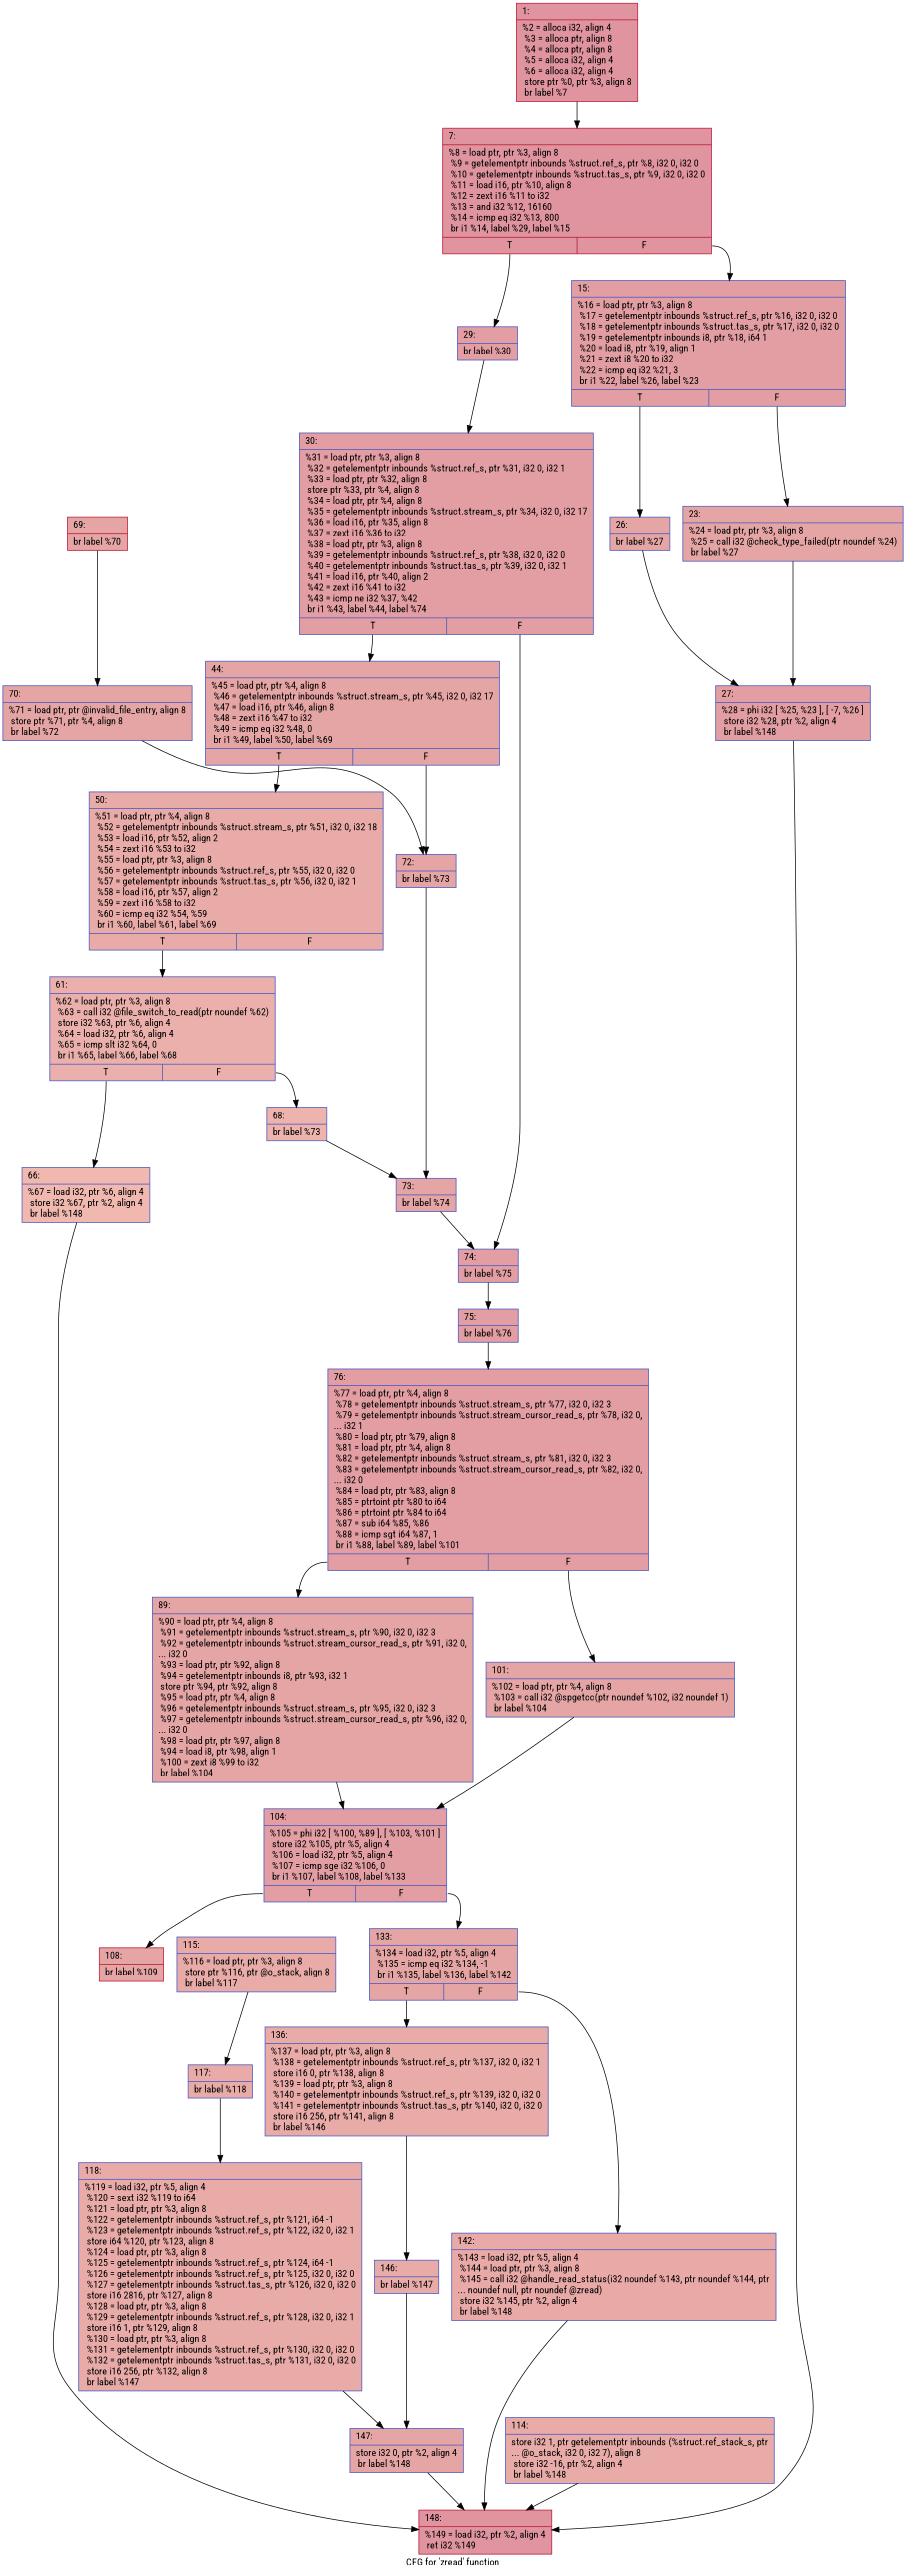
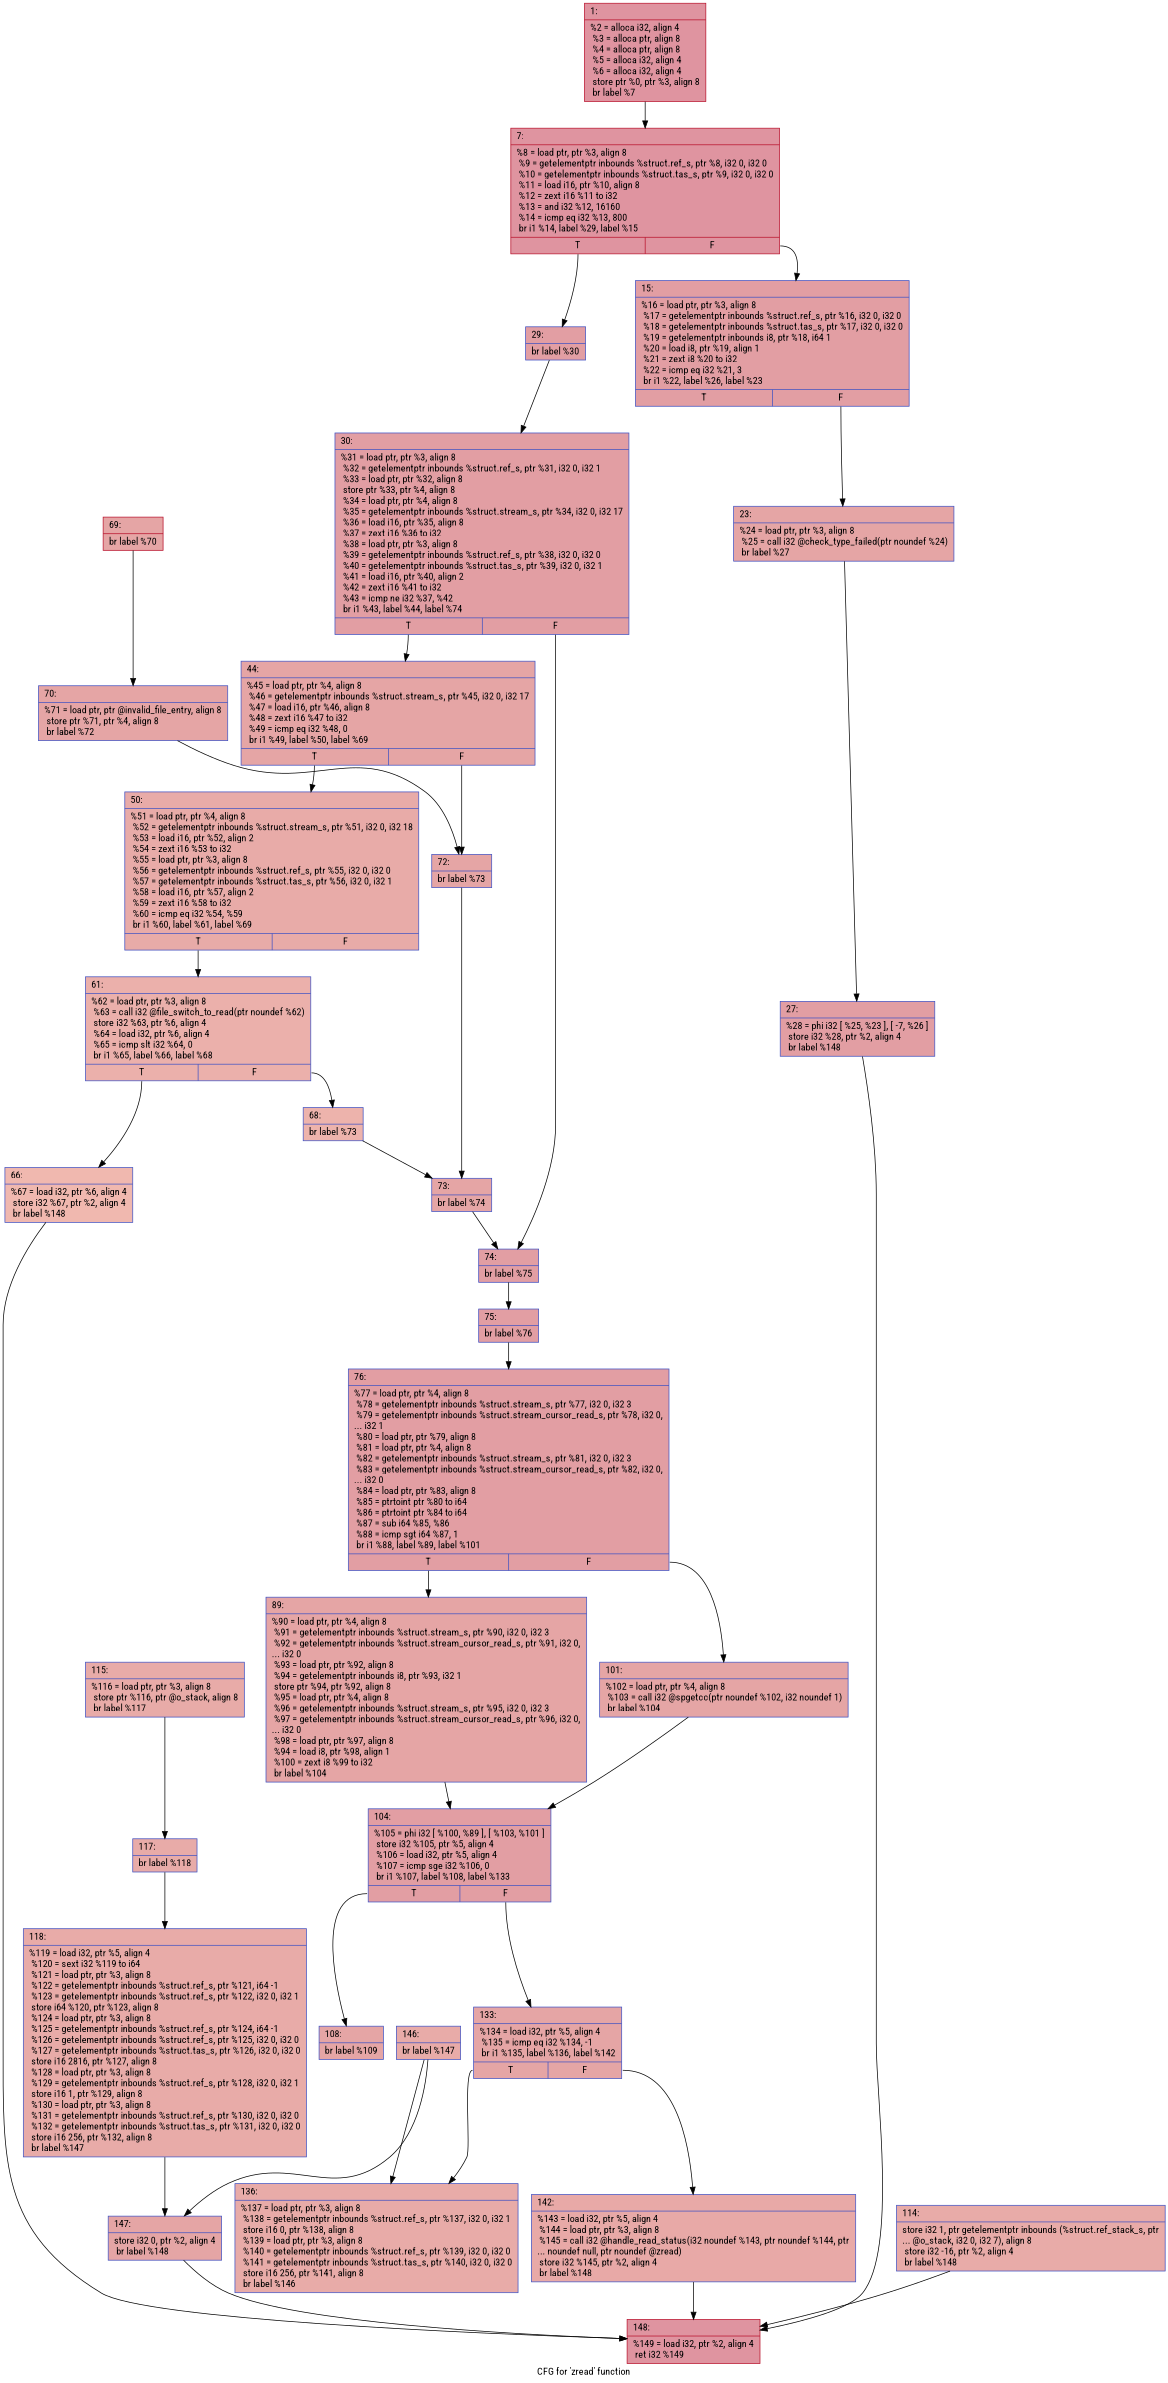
node "26:": removed
node "108:": color #b70d28ff -> #3d50c3ff
edge "136:" -> "146:": reversed
